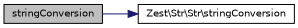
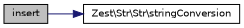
node "stringConversion": label "stringConversion" -> "insert"
